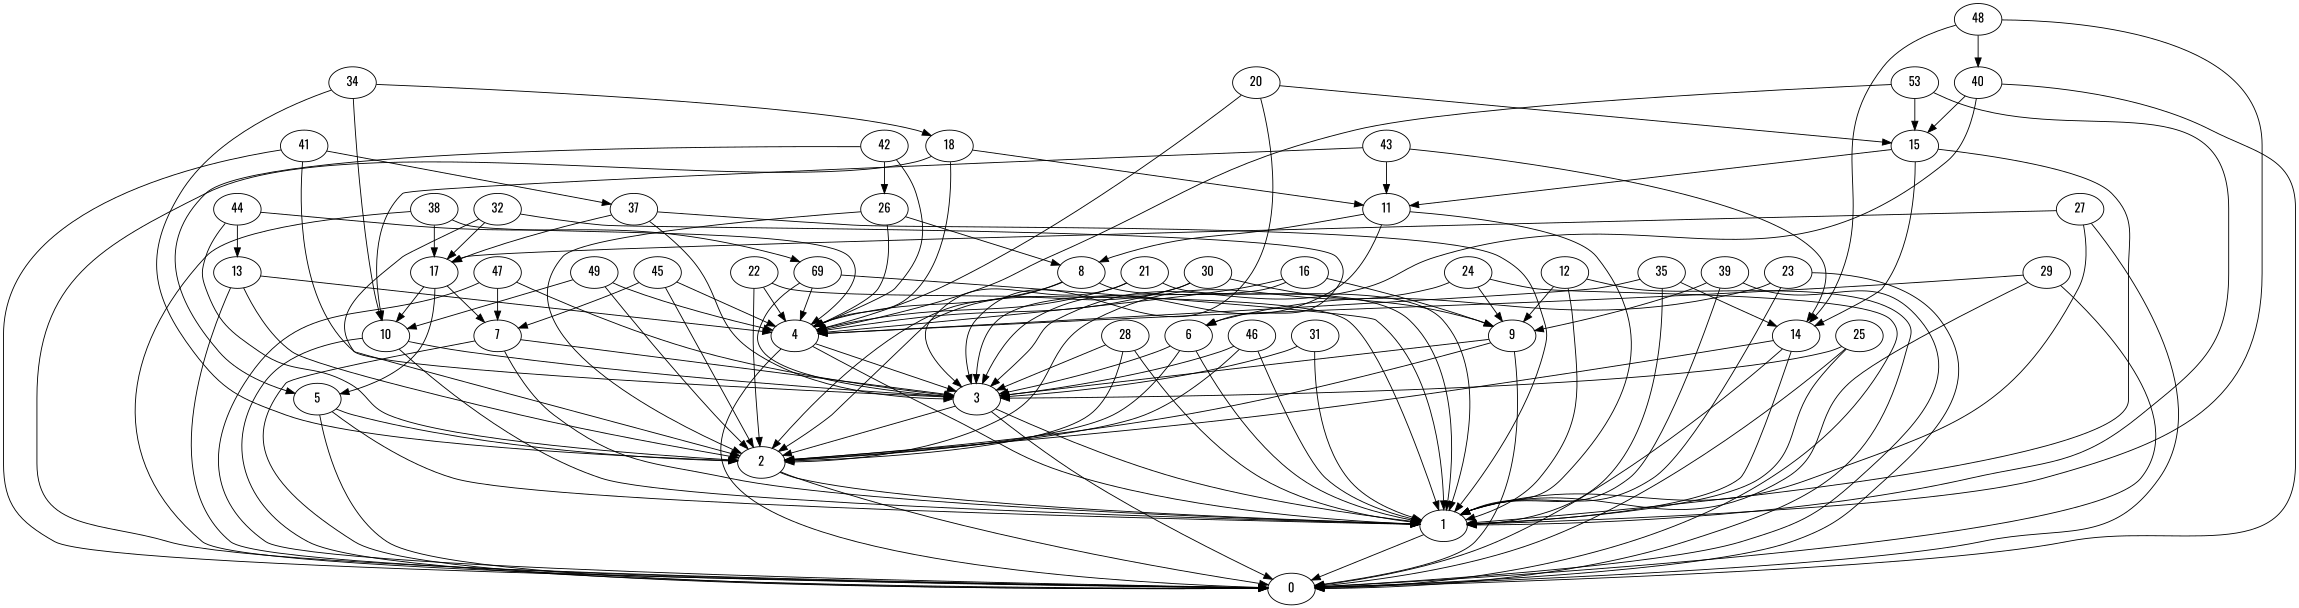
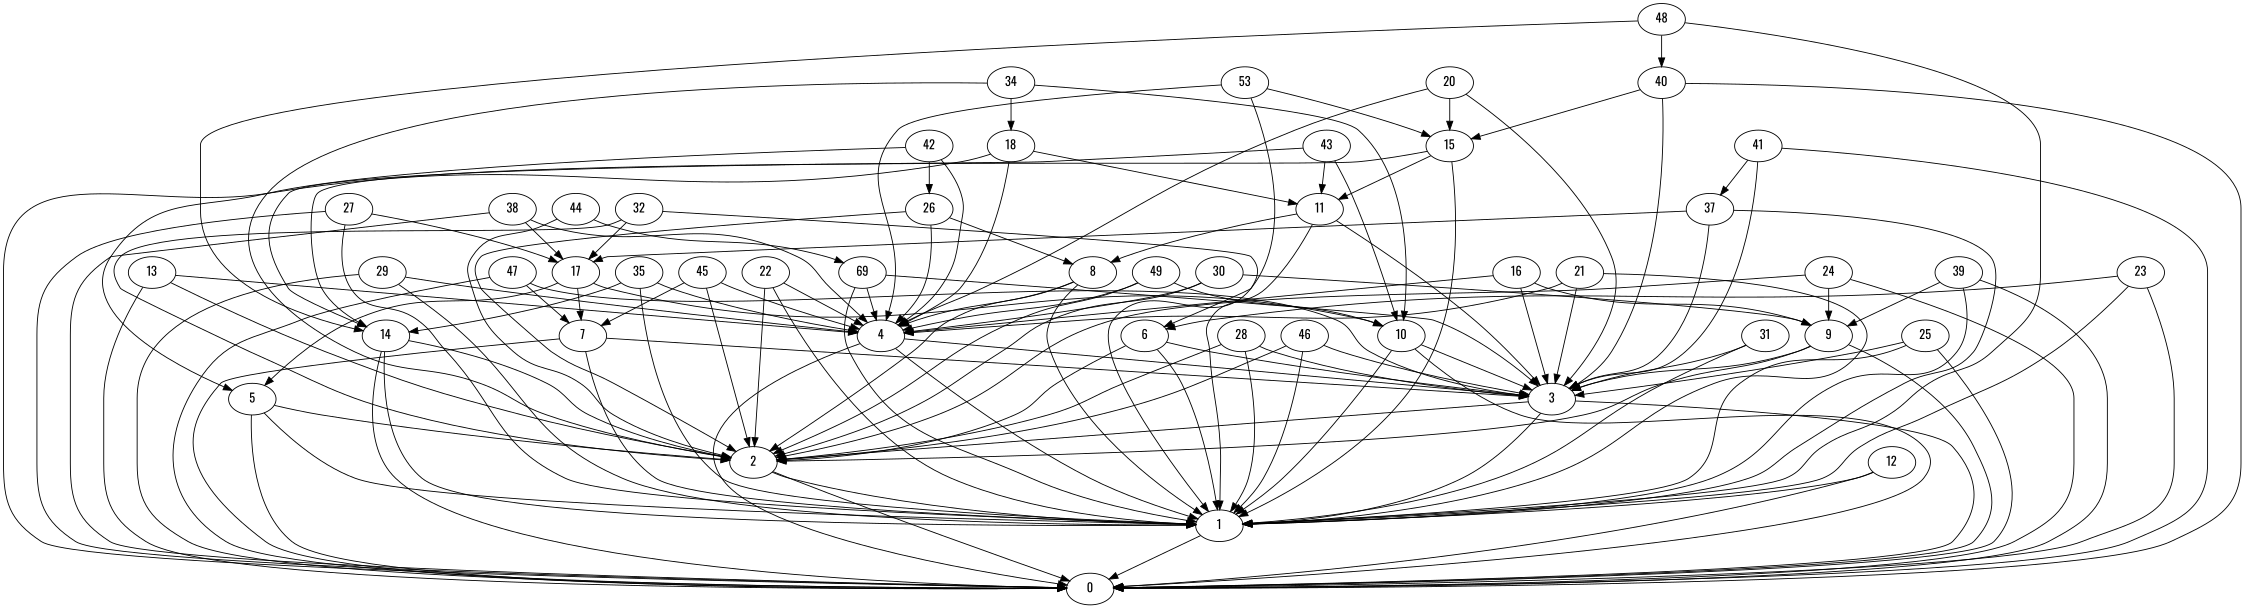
edge "44" -> "13": removed
edge "12" -> "9": removed
